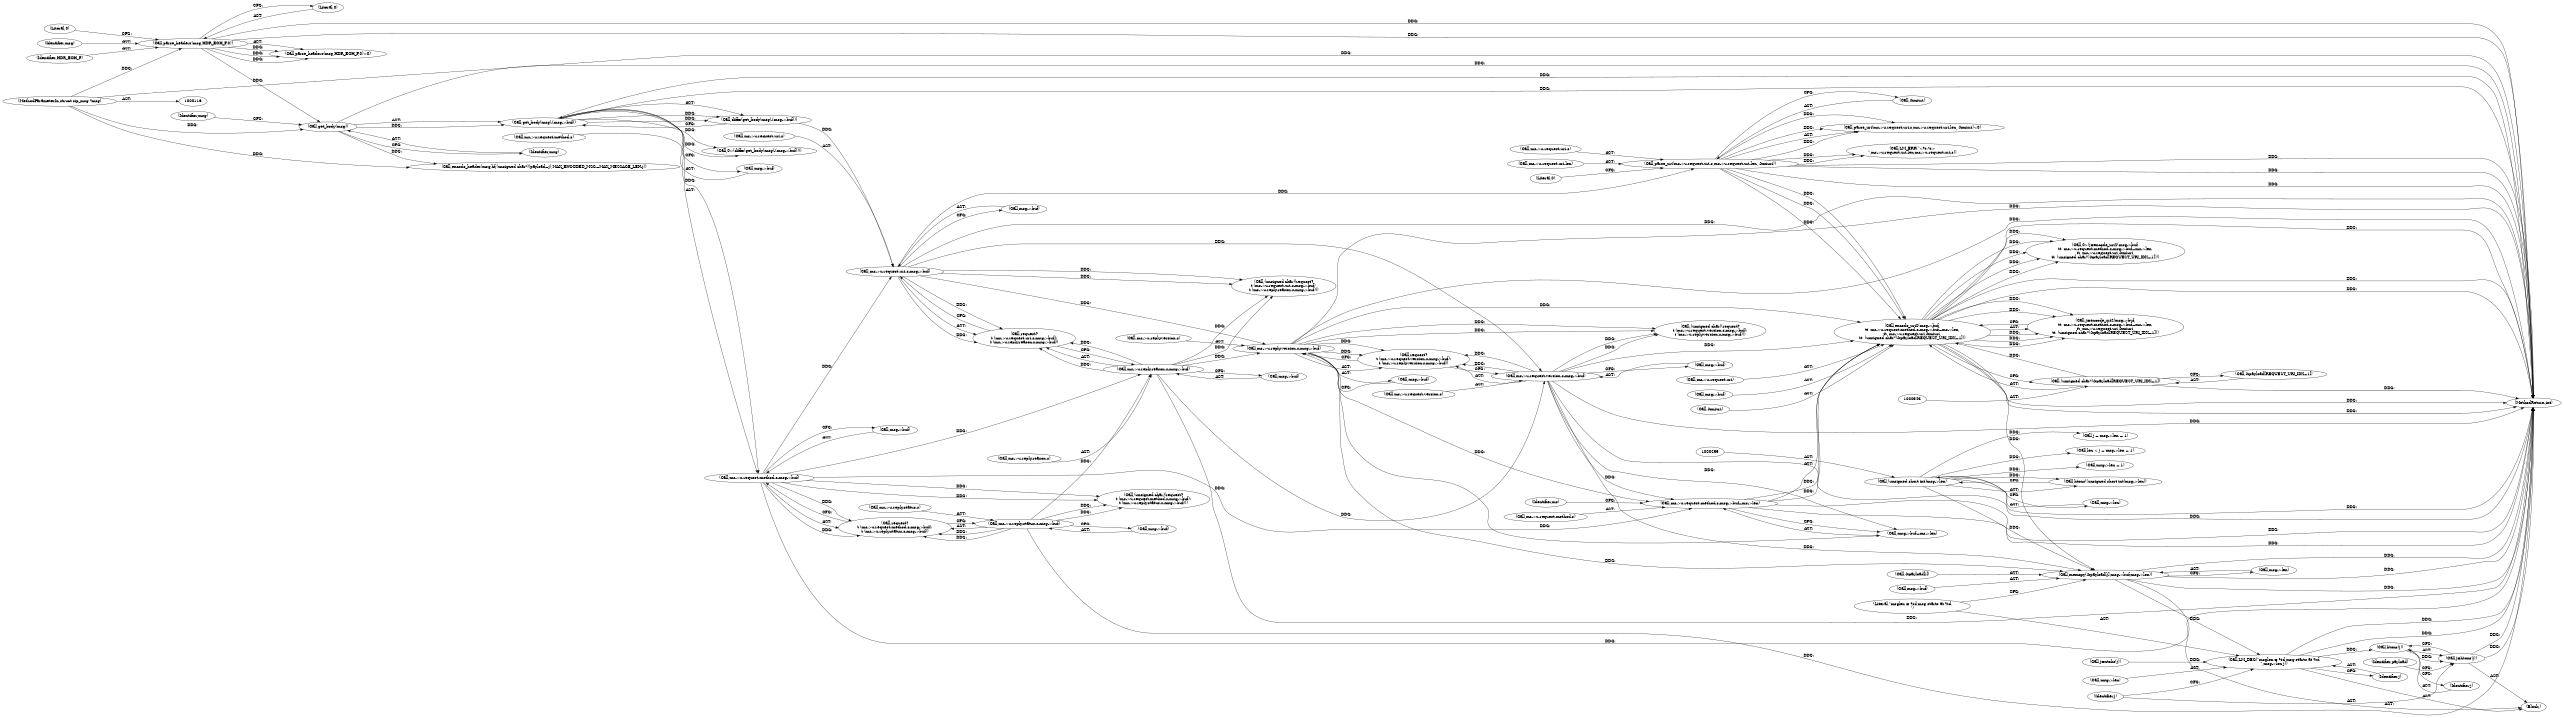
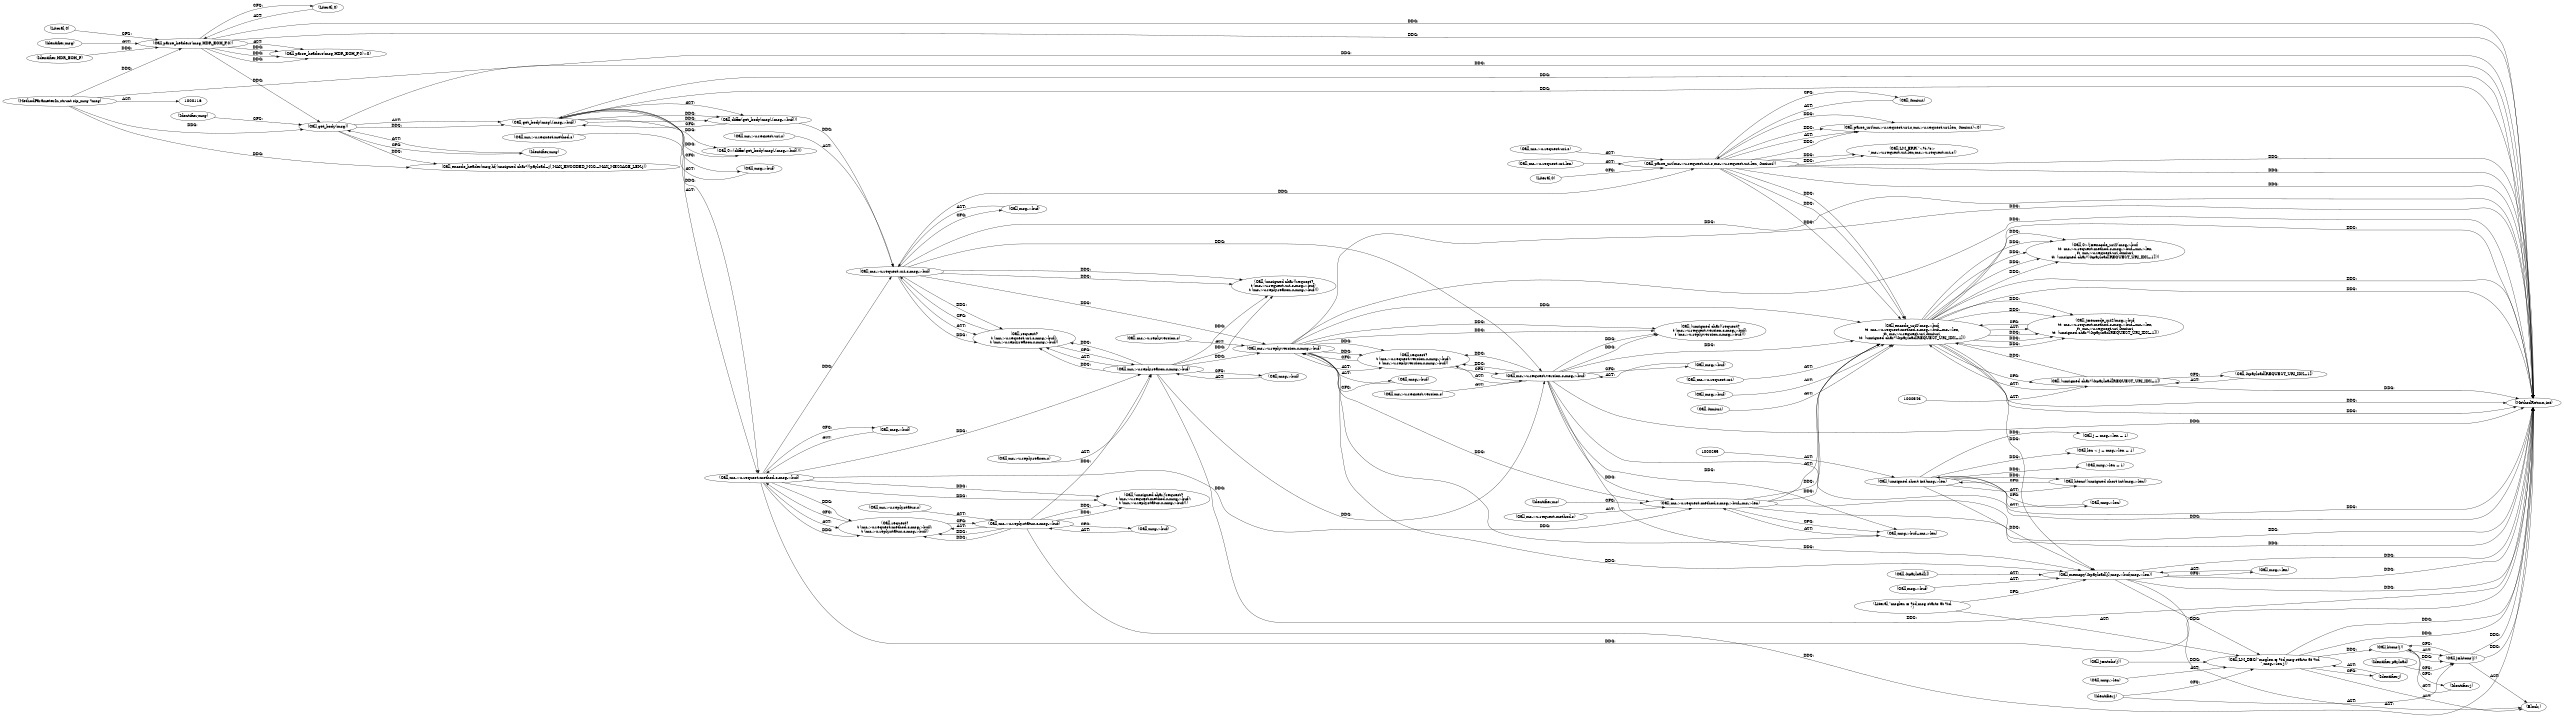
edge "(Identifier,HDR_EOH_F)" -> "(Call,parse_headers(msg,HDR_EOH_F,0))": label "AST: " -> "DDG: "
